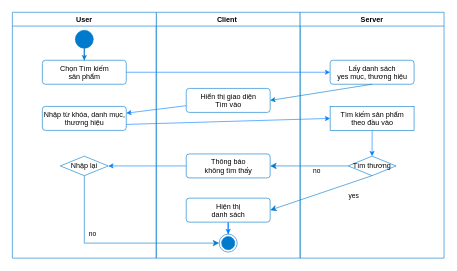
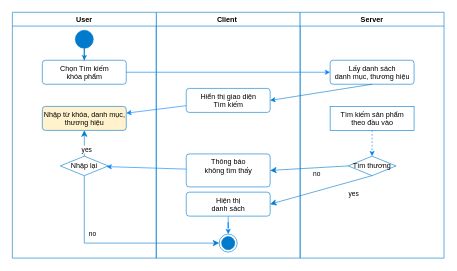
node "Chọn Tìm kiếm sản phẩm": label "Chọn Tìm kiếm sản phẩm" -> "Chọn Tìm kiếm khóa phẩm"
node "Lấy danh sách yes mục, thương hiệu": label "Lấy danh sách yes mục, thương hiệu" -> "Lấy danh sách danh mục, thương hiệu"
node "Hiển thị giao diện Tìm vào": label "Hiển thị giao diện Tìm vào" -> "Hiển thị giao diện Tìm kiếm"
node "Nhập từ khóa, danh mục, thương hiệu": fillcolor #ffffff -> #fff2cc
edge "Nhập từ khóa, danh mục, thương hiệu" -> "Tìm kiếm sản phẩm theo đầu vào": removed
edge "Tìm kiếm sản phẩm theo đầu vào" -> "Tìm thương": style solid -> dashed
edge "Nhập lại" -> "Nhập từ khóa, danh mục, thương hiệu": added, label "yes"
node "Thông báo không tìm thấy": size 84x24 -> 84x33
node "Hiện thị danh sách": moved (228, 210) -> (228, 204)
